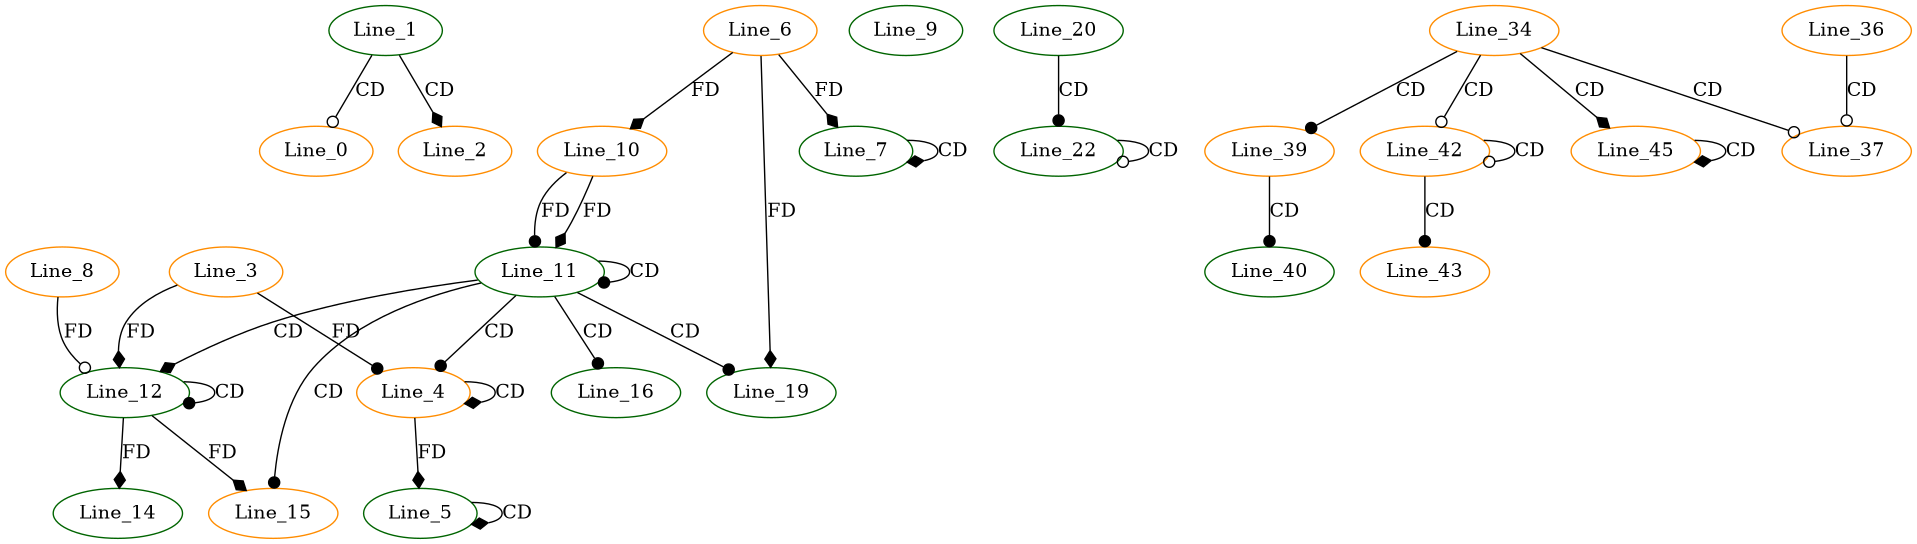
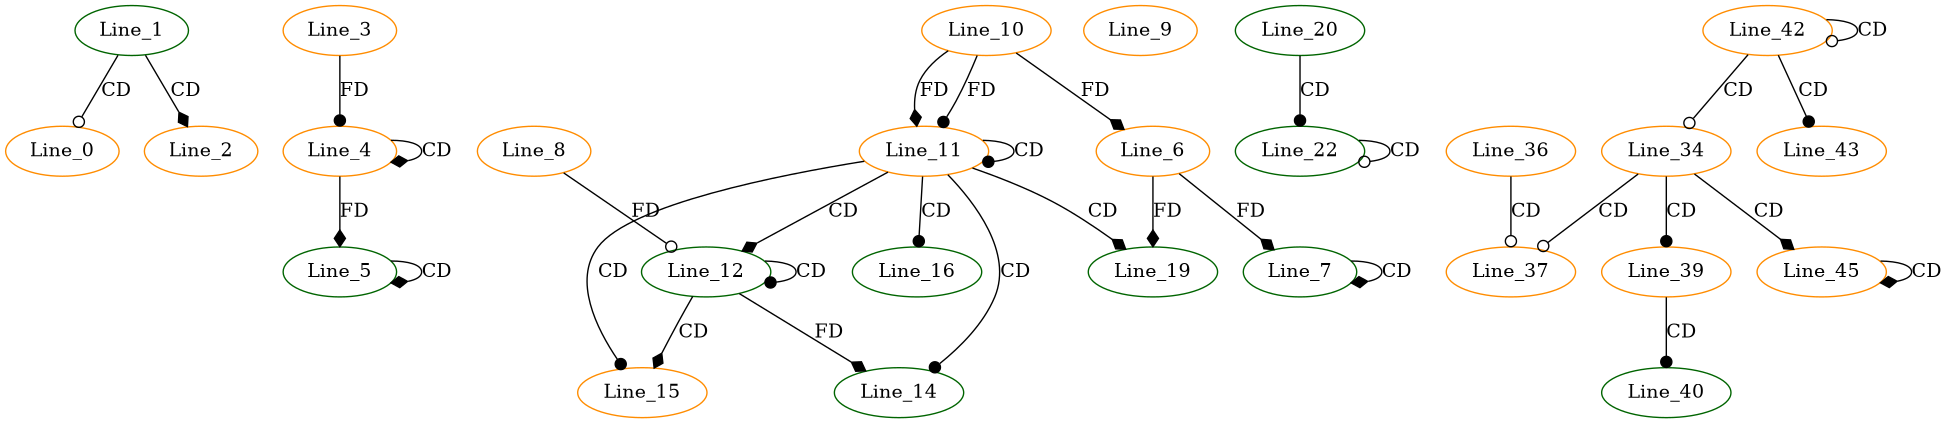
node "Line_9": color darkgreen -> darkorange
edge "Line_6" -> "Line_10": reversed
edge "Line_34" -> "Line_42": reversed
node "Line_11": color darkgreen -> darkorange
edge "Line_3" -> "Line_12": removed, label "FD"
edge "Line_11" -> "Line_4": now "Line_11" -> "Line_14"
edge "Line_11" -> "Line_19": arrowhead dot -> diamond
edge "Line_12" -> "Line_15": label "FD" -> "CD"
